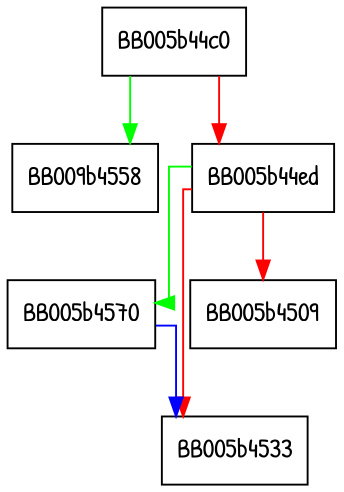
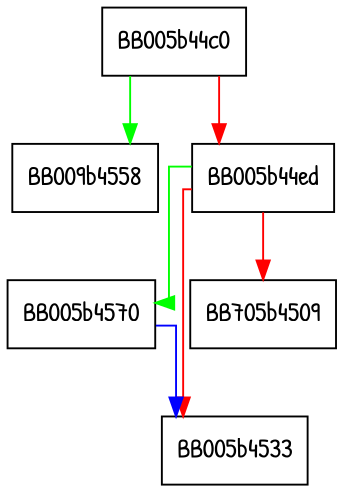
node "BB005b4509": label "BB005b4509" -> "BB705b4509"
